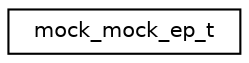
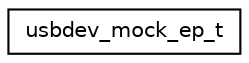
node "mock_mock_ep_t": label "mock_mock_ep_t" -> "usbdev_mock_ep_t"
